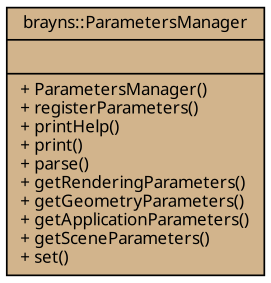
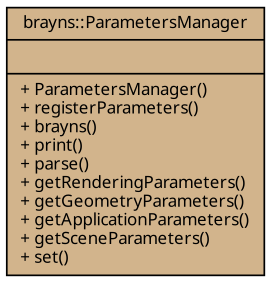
node "brayns::ParametersManager": text "+ printHelp()" -> "+ brayns()"
